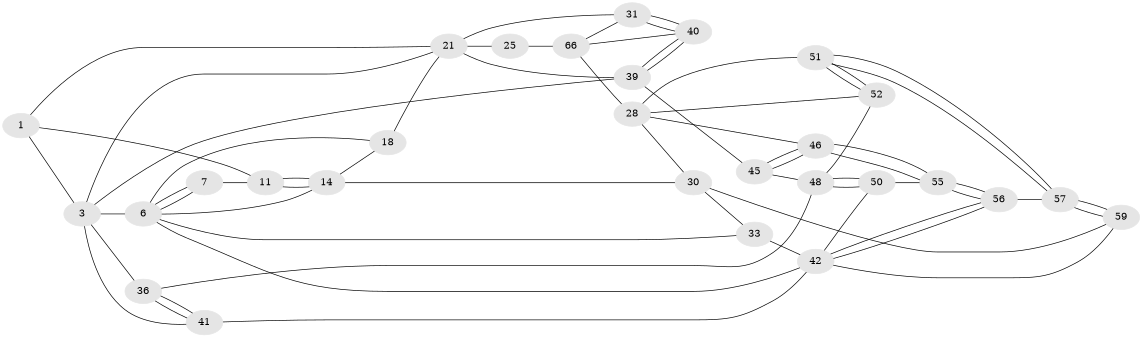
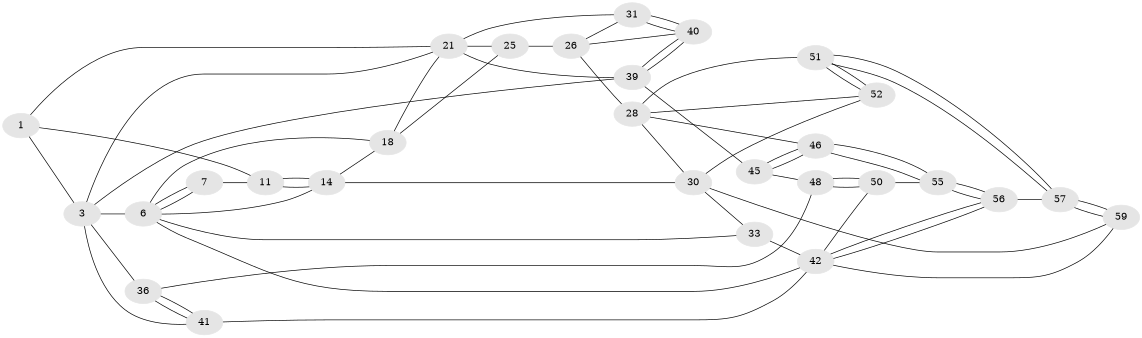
node "66": label "66" -> "26"
edge "25" -- "18": added
edge "52" -- "48": now "52" -- "30"
